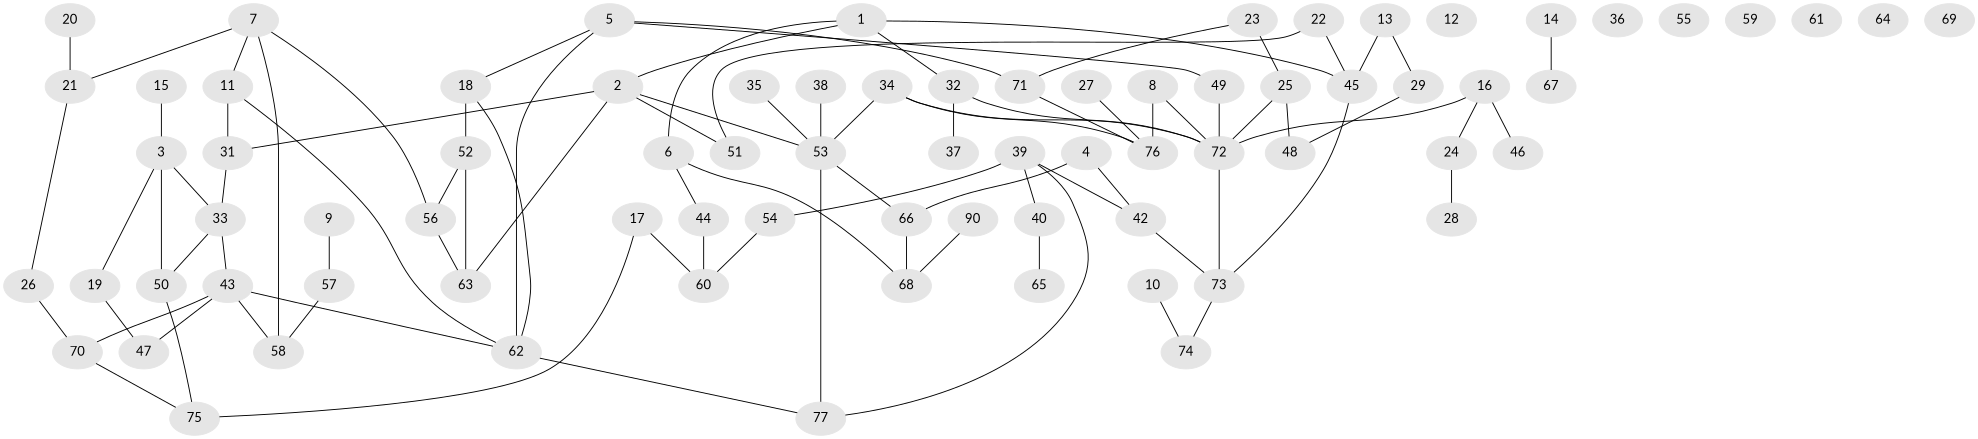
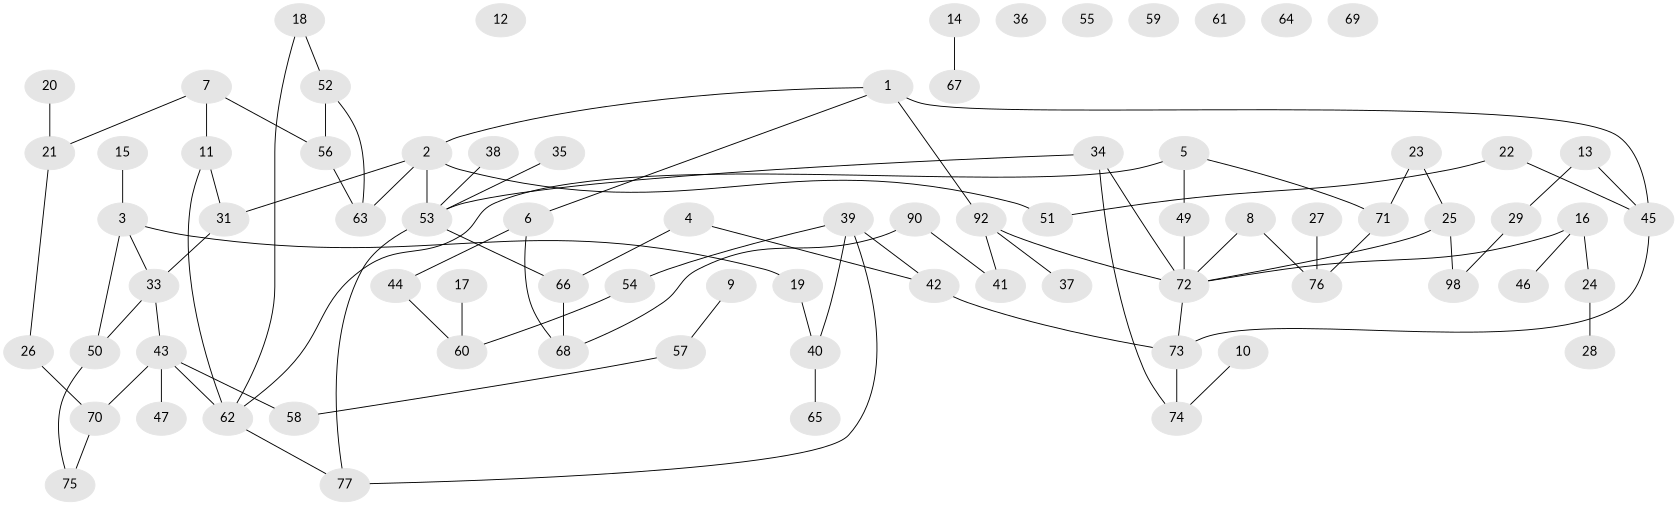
edge "5" -- "18": removed
node "32": label "32" -> "92"
edge "34" -- "76": now "34" -- "74"
node "48": label "48" -> "98"
edge "7" -- "58": removed
node "41": added
edge "19" -- "47": now "19" -- "40"
edge "17" -- "75": removed
